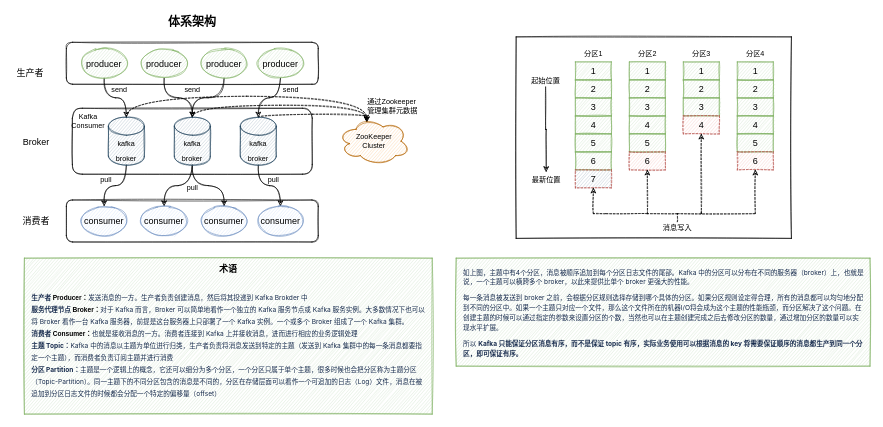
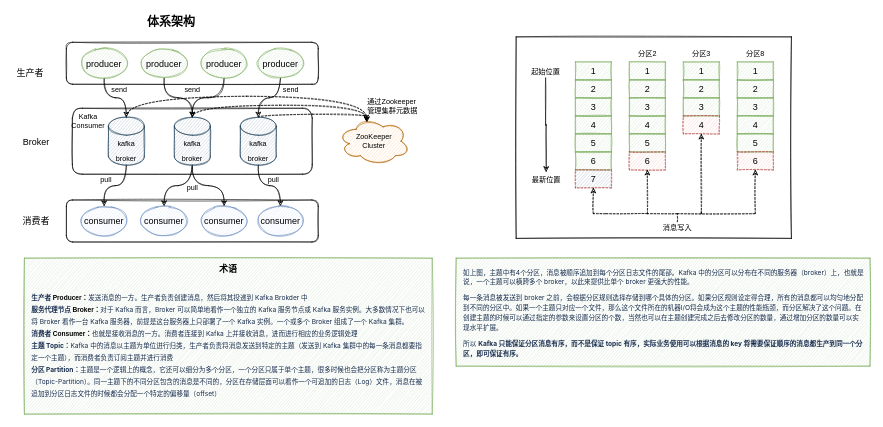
node "体系架构": moved (192, 21) -> (171, 21)
node "分区1": removed
node "分区4": label "分区4" -> "分区8"
node "起始位置": moved (546, 80) -> (546, 71)
